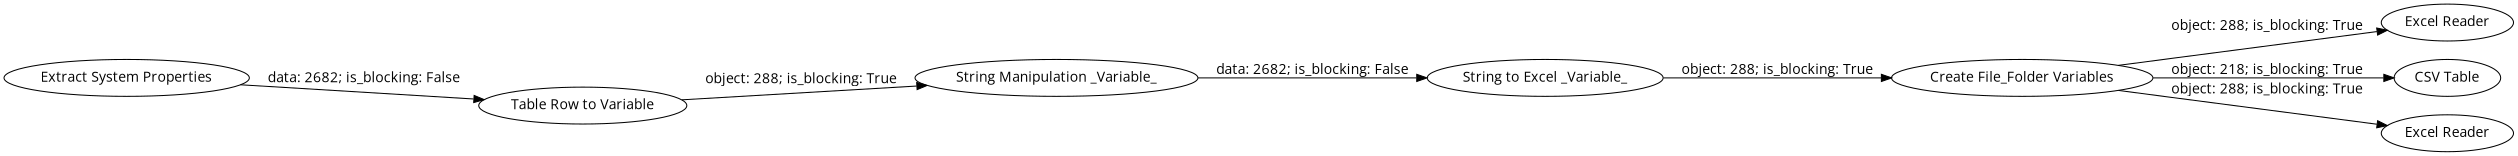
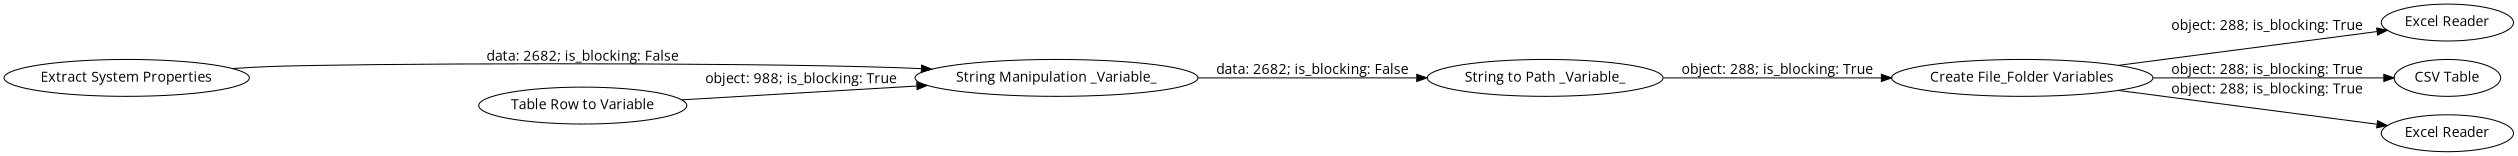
edge "Create File_Folder Variables" -> "CSV Table": label "object: 218; is_blocking: True" -> "object: 288; is_blocking: True"
node "String to Excel _Variable_": label "String to Excel _Variable_" -> "String to Path _Variable_"
edge "Table Row to Variable" -> "String Manipulation _Variable_": label "object: 288; is_blocking: True" -> "object: 988; is_blocking: True"
edge "Extract System Properties" -> "Table Row to Variable": now "Extract System Properties" -> "String Manipulation _Variable_"
